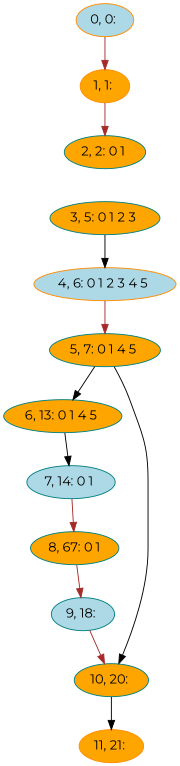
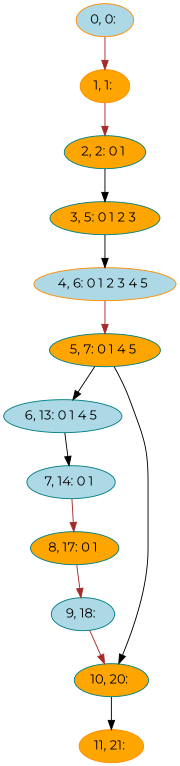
edge "2, 2: 0 1" -> "3, 5: 0 1 2 3": added
node "6, 13: 0 1 4 5": fillcolor orange -> lightblue
node "8, 67: 0 1": label "8, 67: 0 1" -> "8, 17: 0 1"
